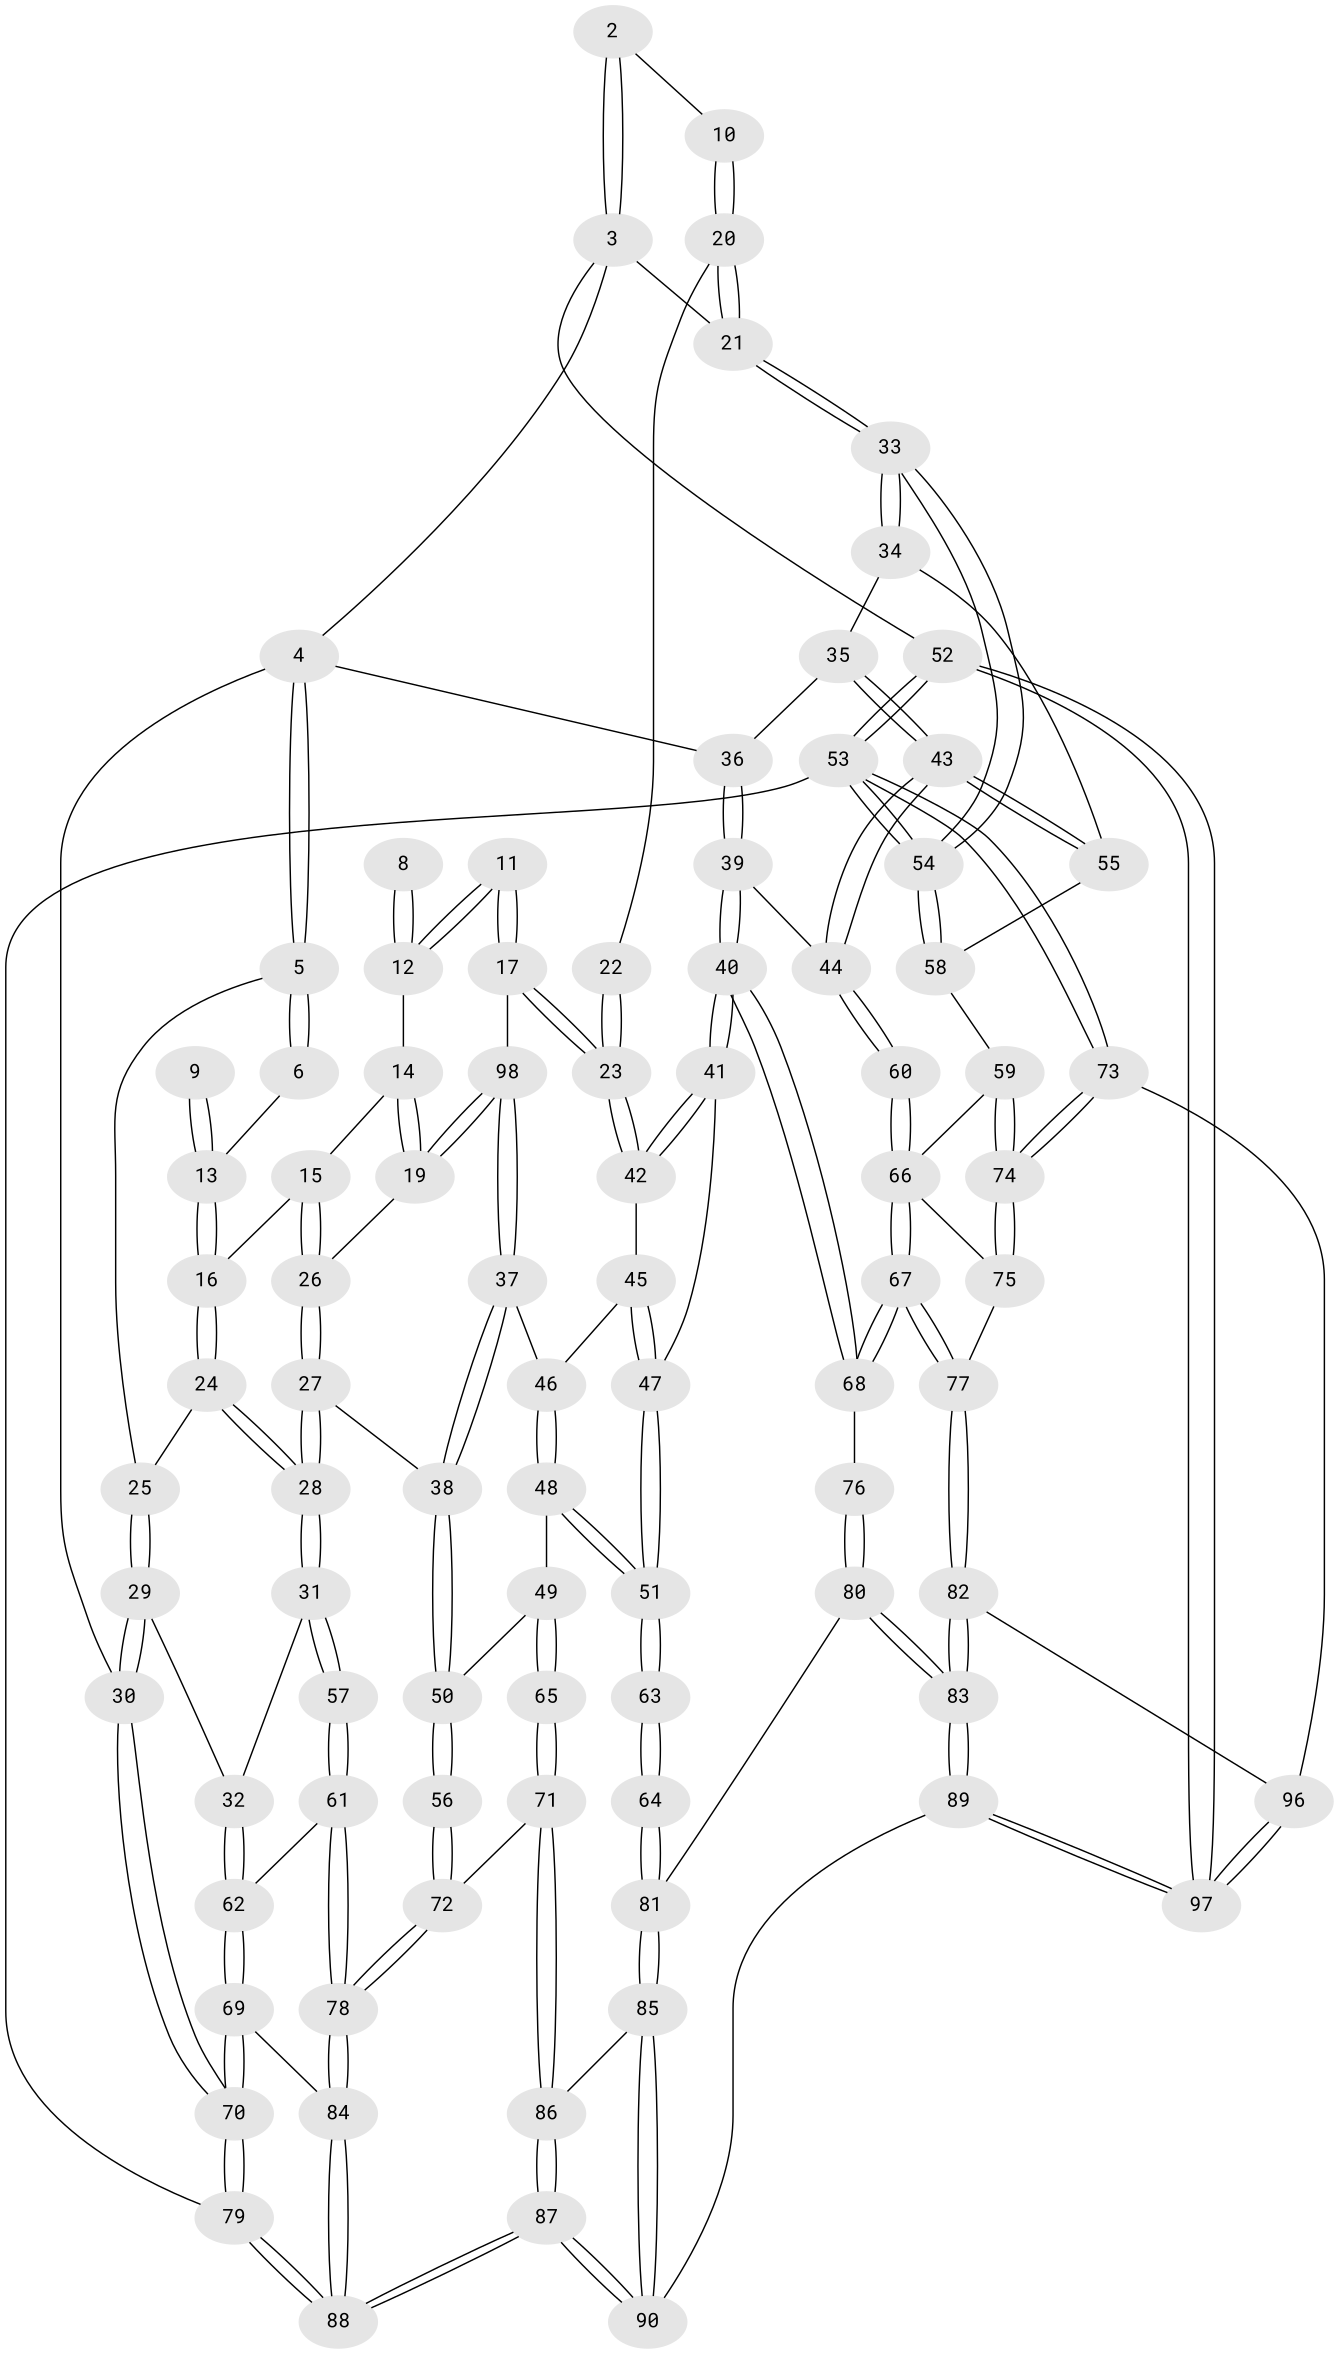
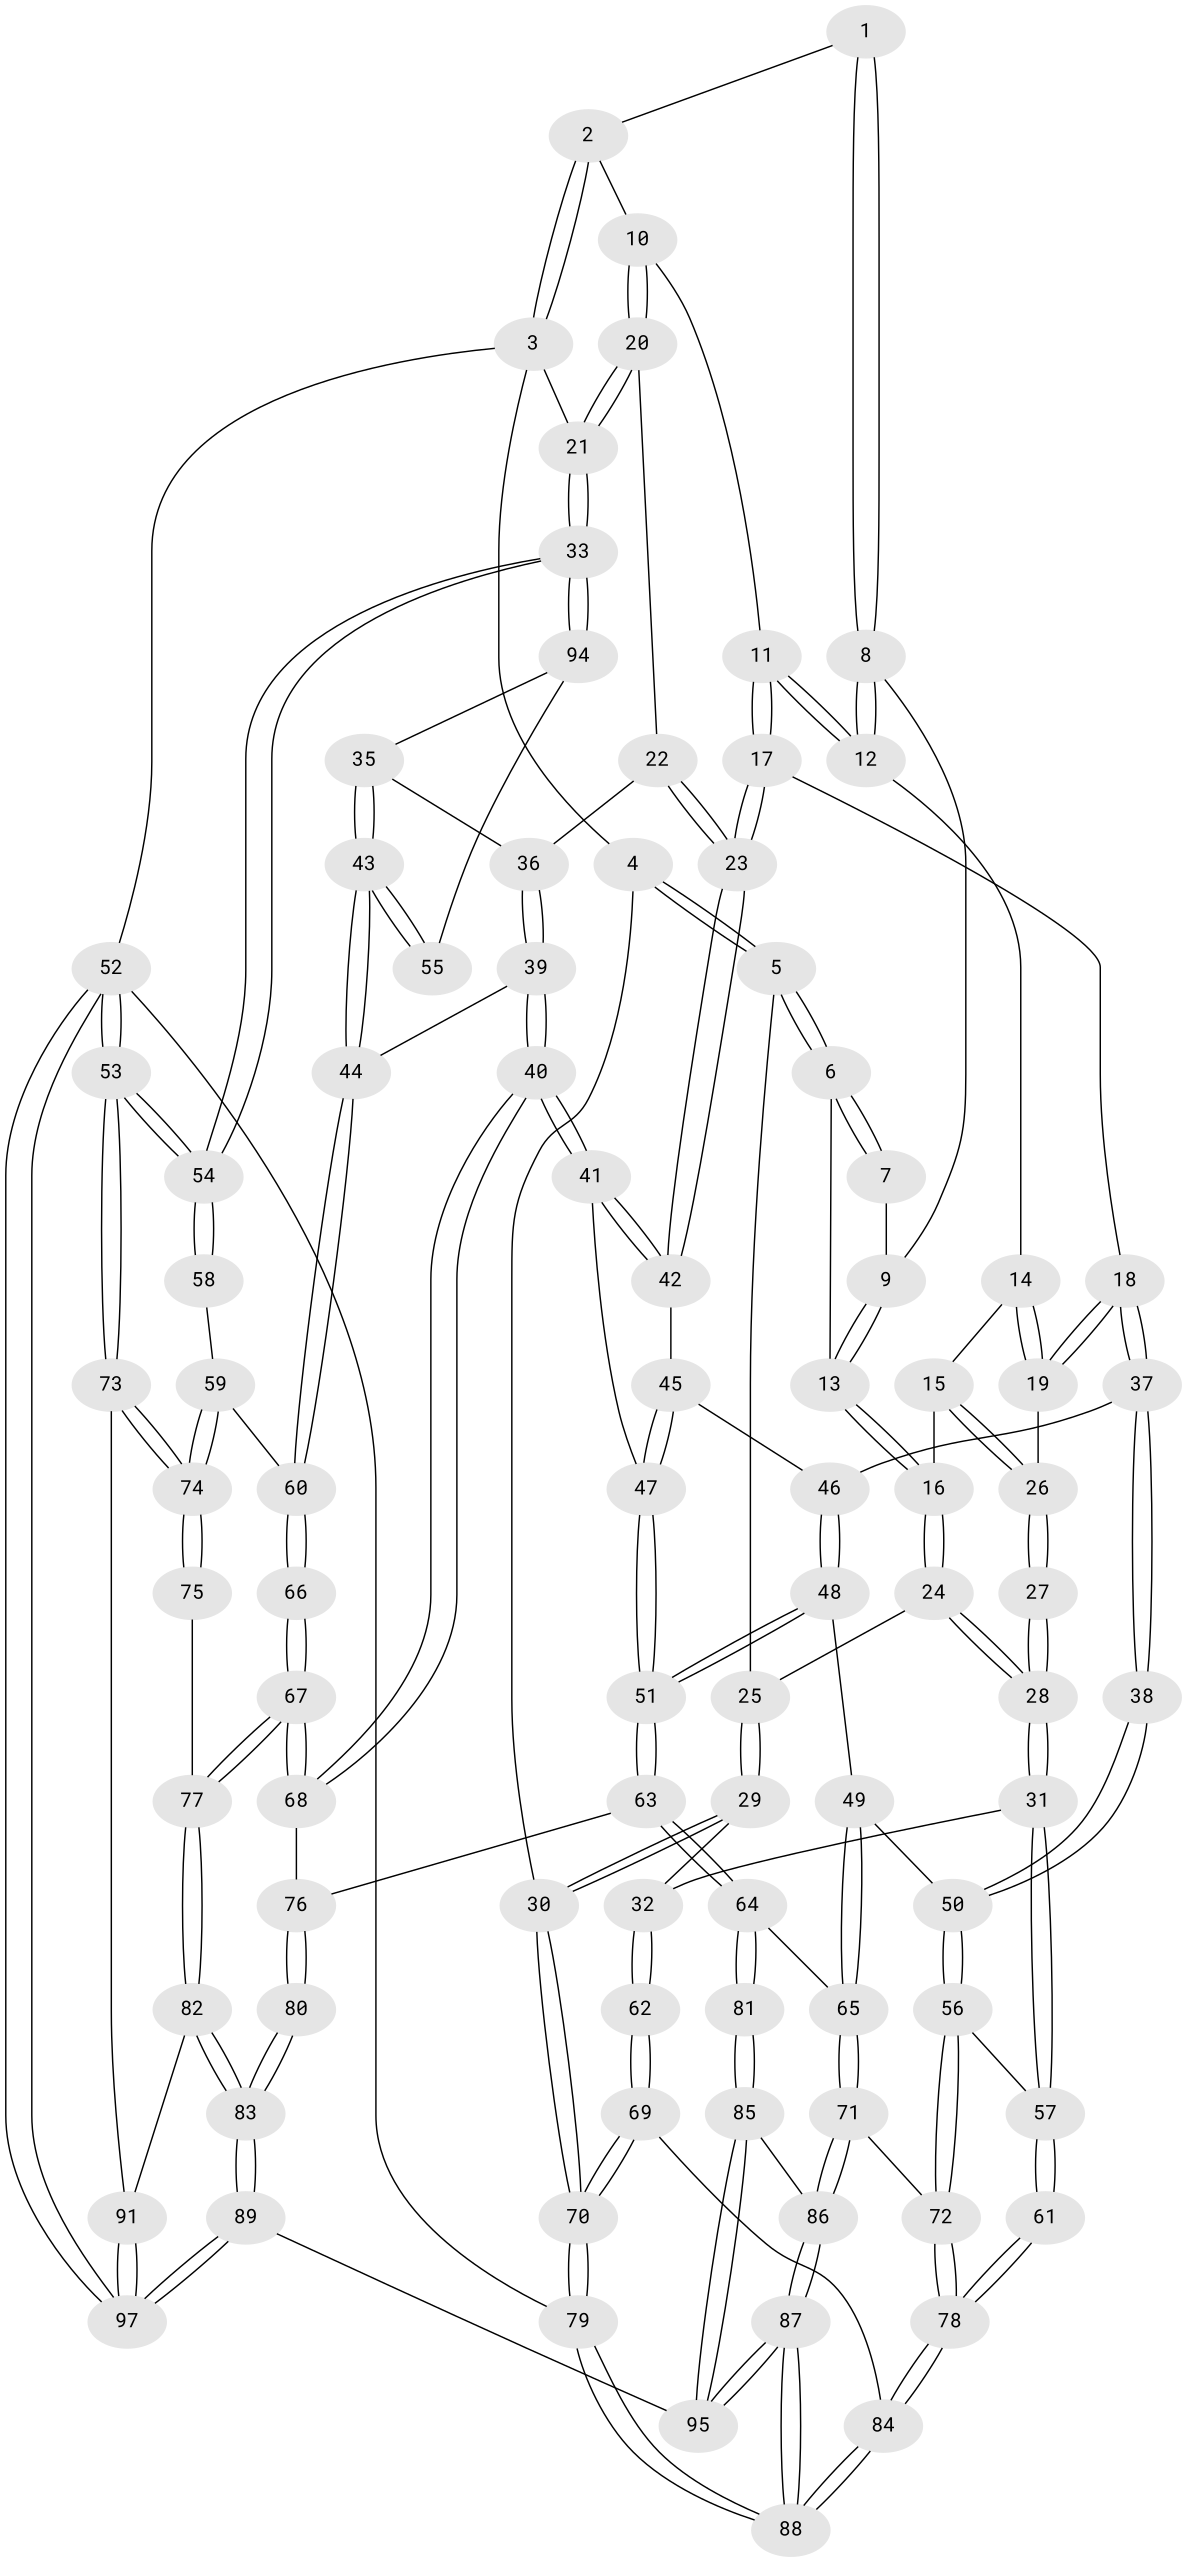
node "1": added
edge "10" -- "11": added
node "34": label "34" -> "94"
edge "4" -- "36": now "22" -- "36"
edge "55" -- "58": removed
edge "8" -- "9": added
node "98": label "98" -> "18"
edge "59" -- "66": now "59" -- "60"
node "7": added
edge "53" -- "79": now "52" -- "79"
edge "66" -- "75": removed
edge "27" -- "38": removed
edge "80" -- "81": removed
node "96": label "96" -> "91"
edge "61" -- "62": removed
edge "63" -- "76": added
edge "64" -- "65": added
edge "56" -- "57": added
node "90": label "90" -> "95"
